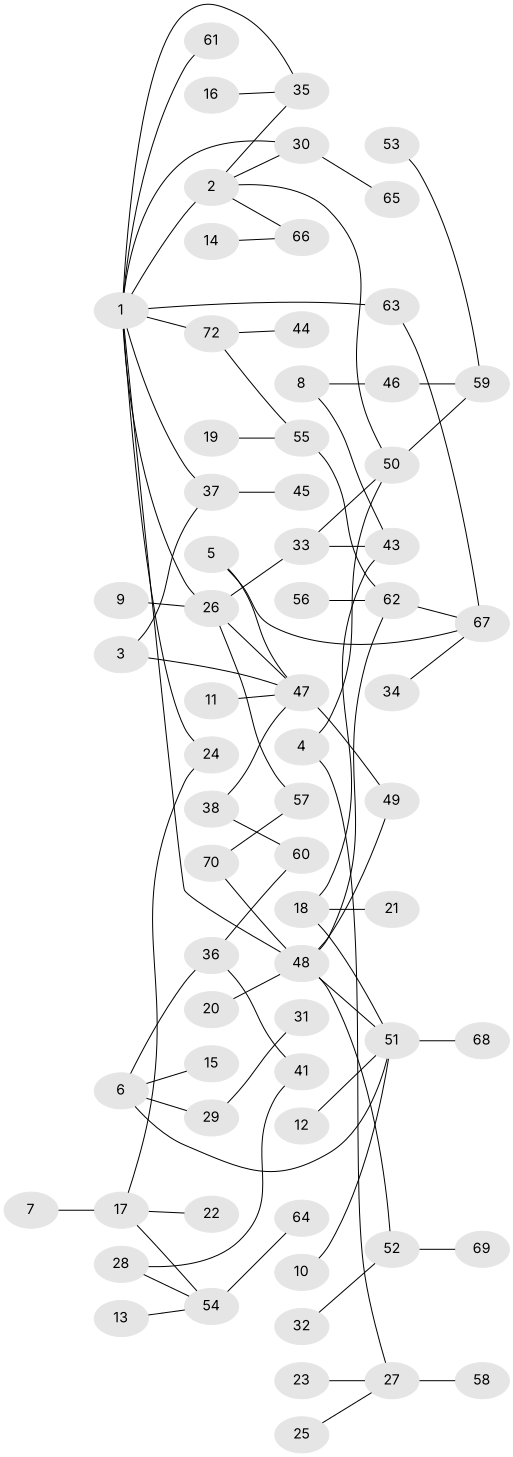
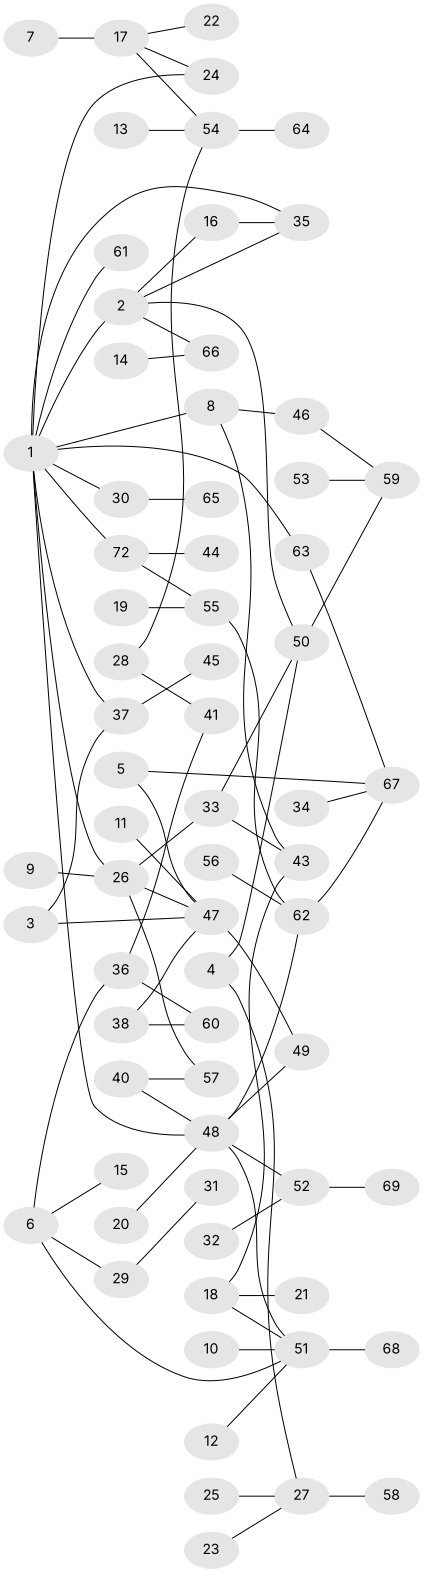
edge "30" -- "2": now "16" -- "2"
edge "8" -- "1": added
node "70": label "70" -> "40"
